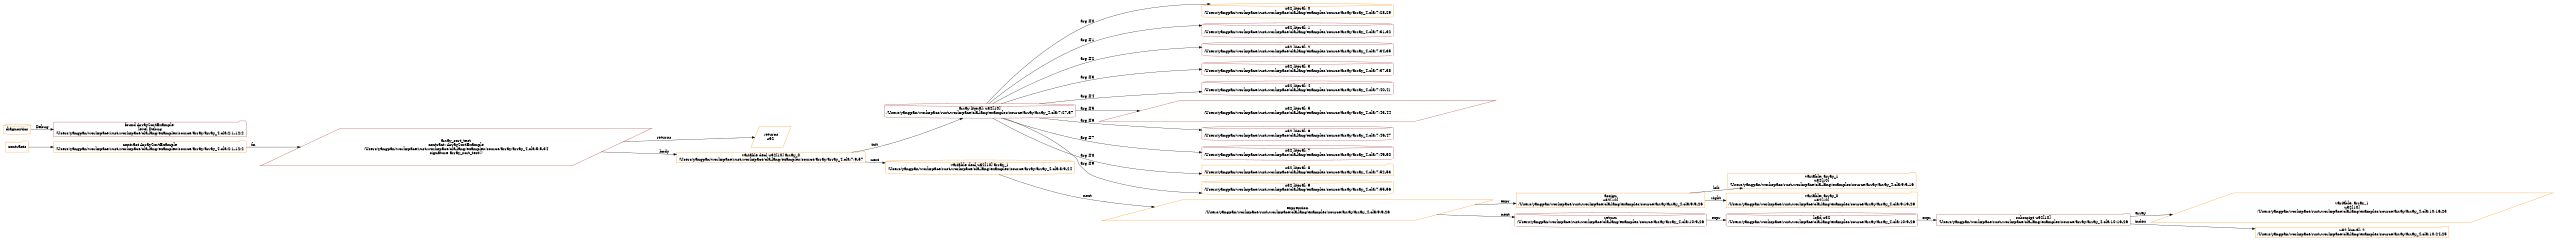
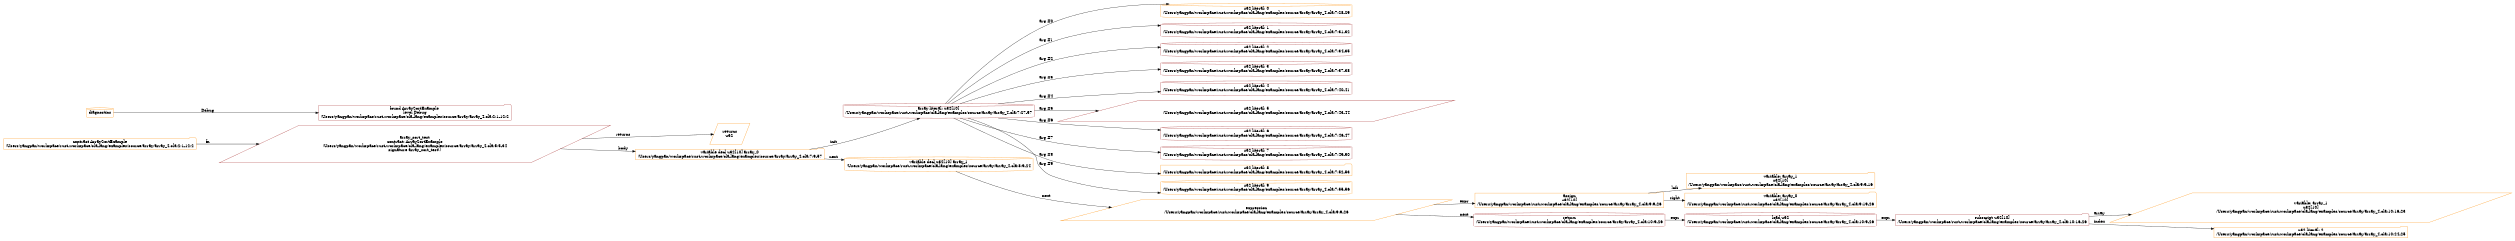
node "contracts": removed
